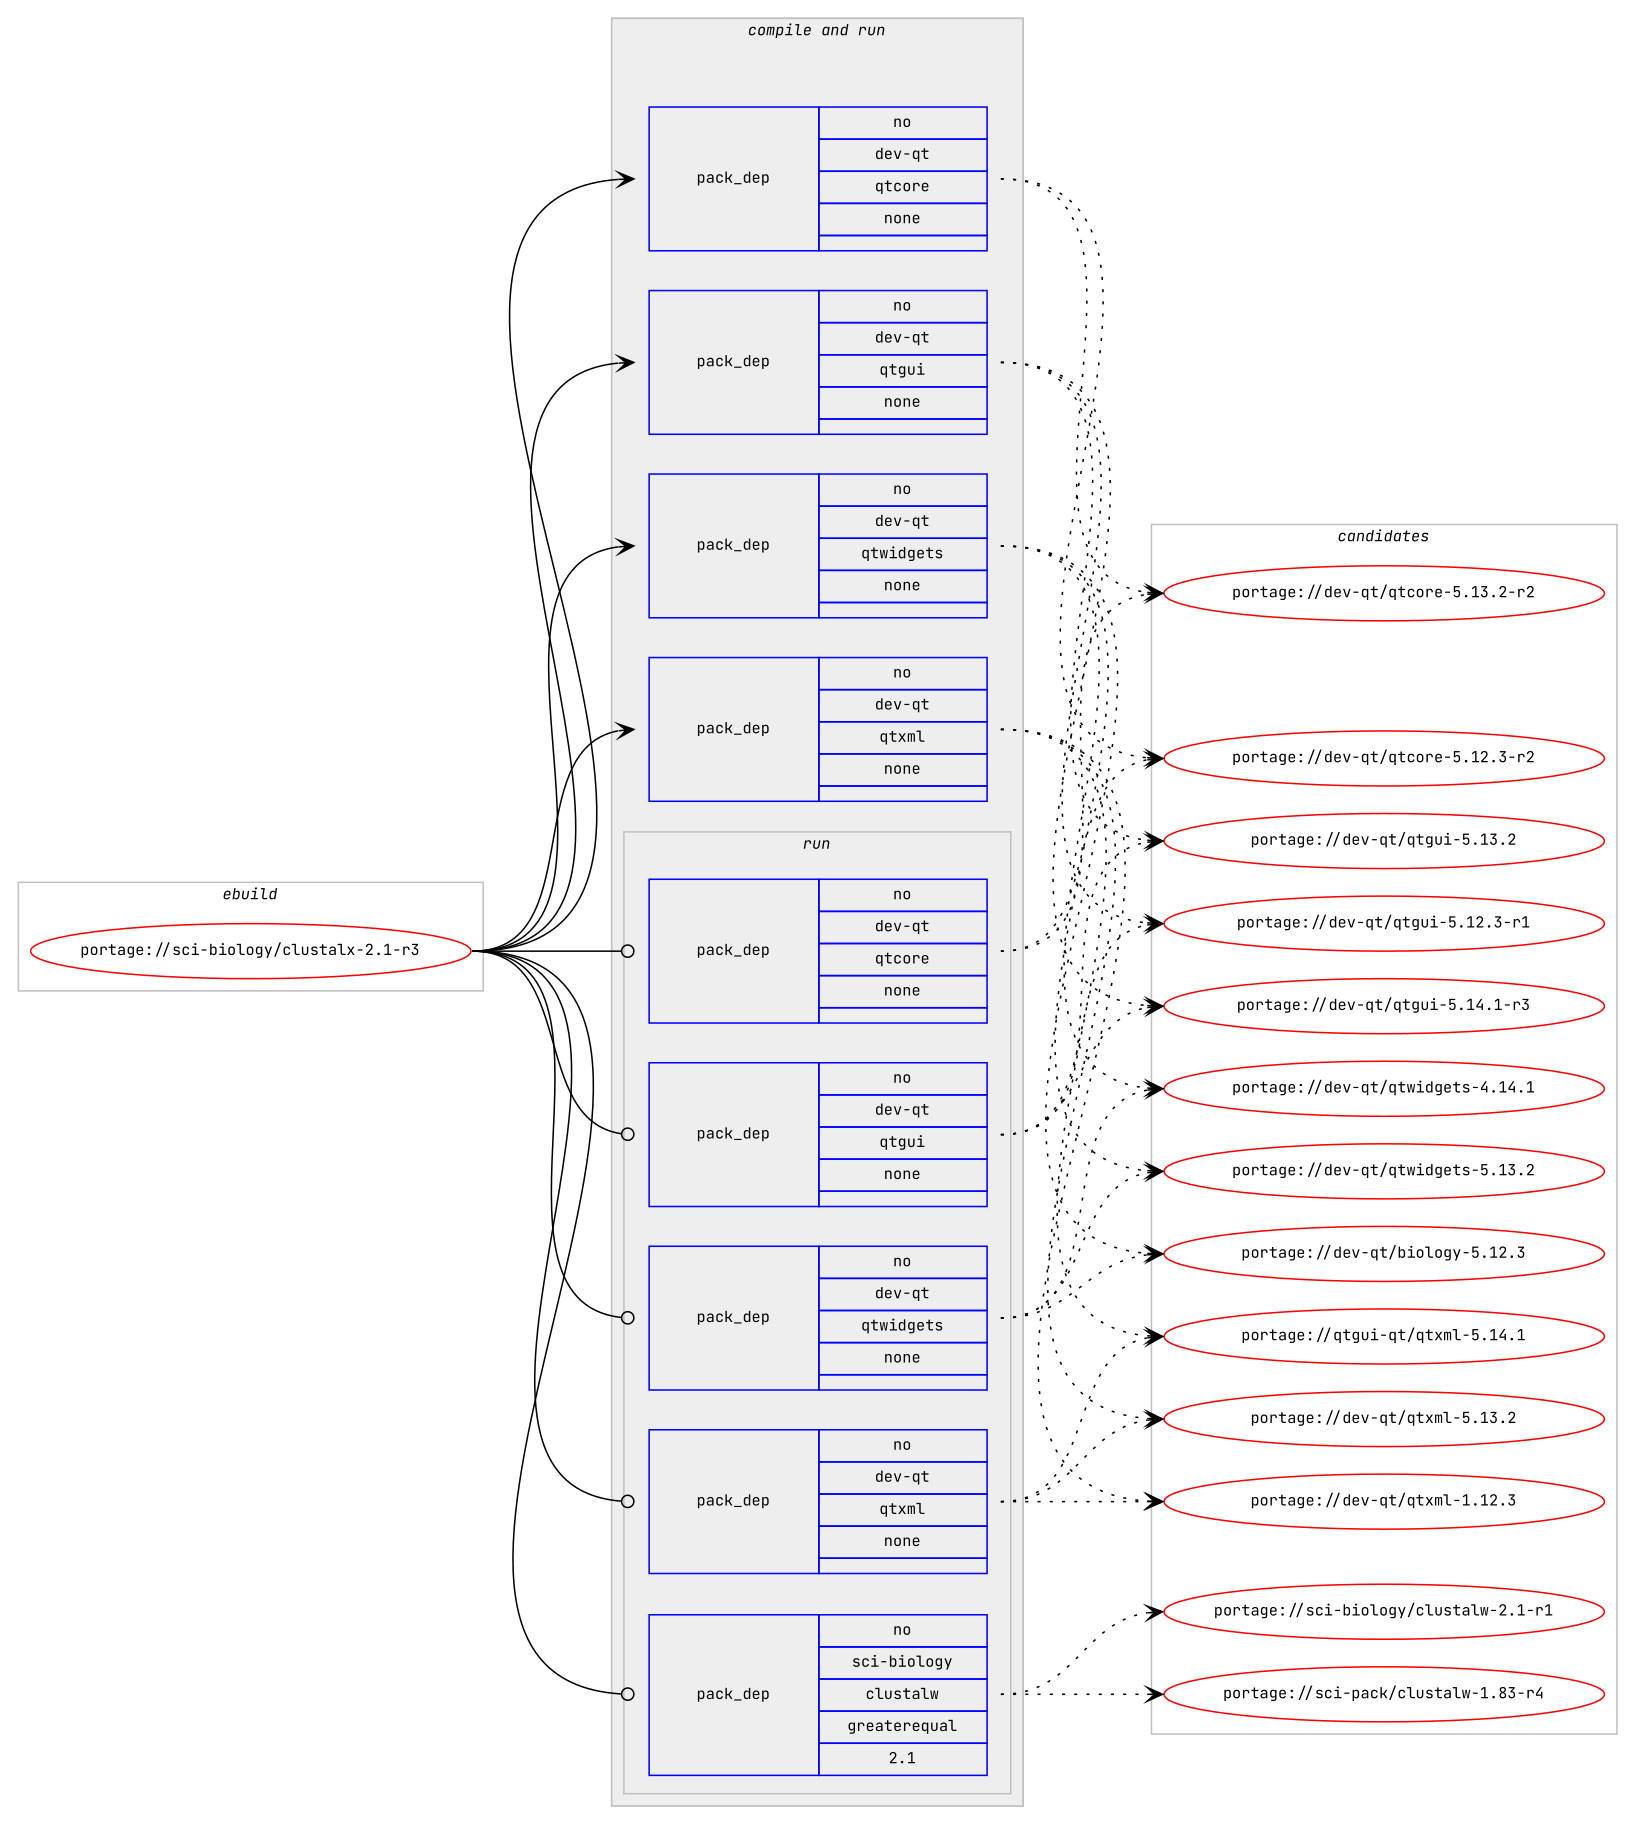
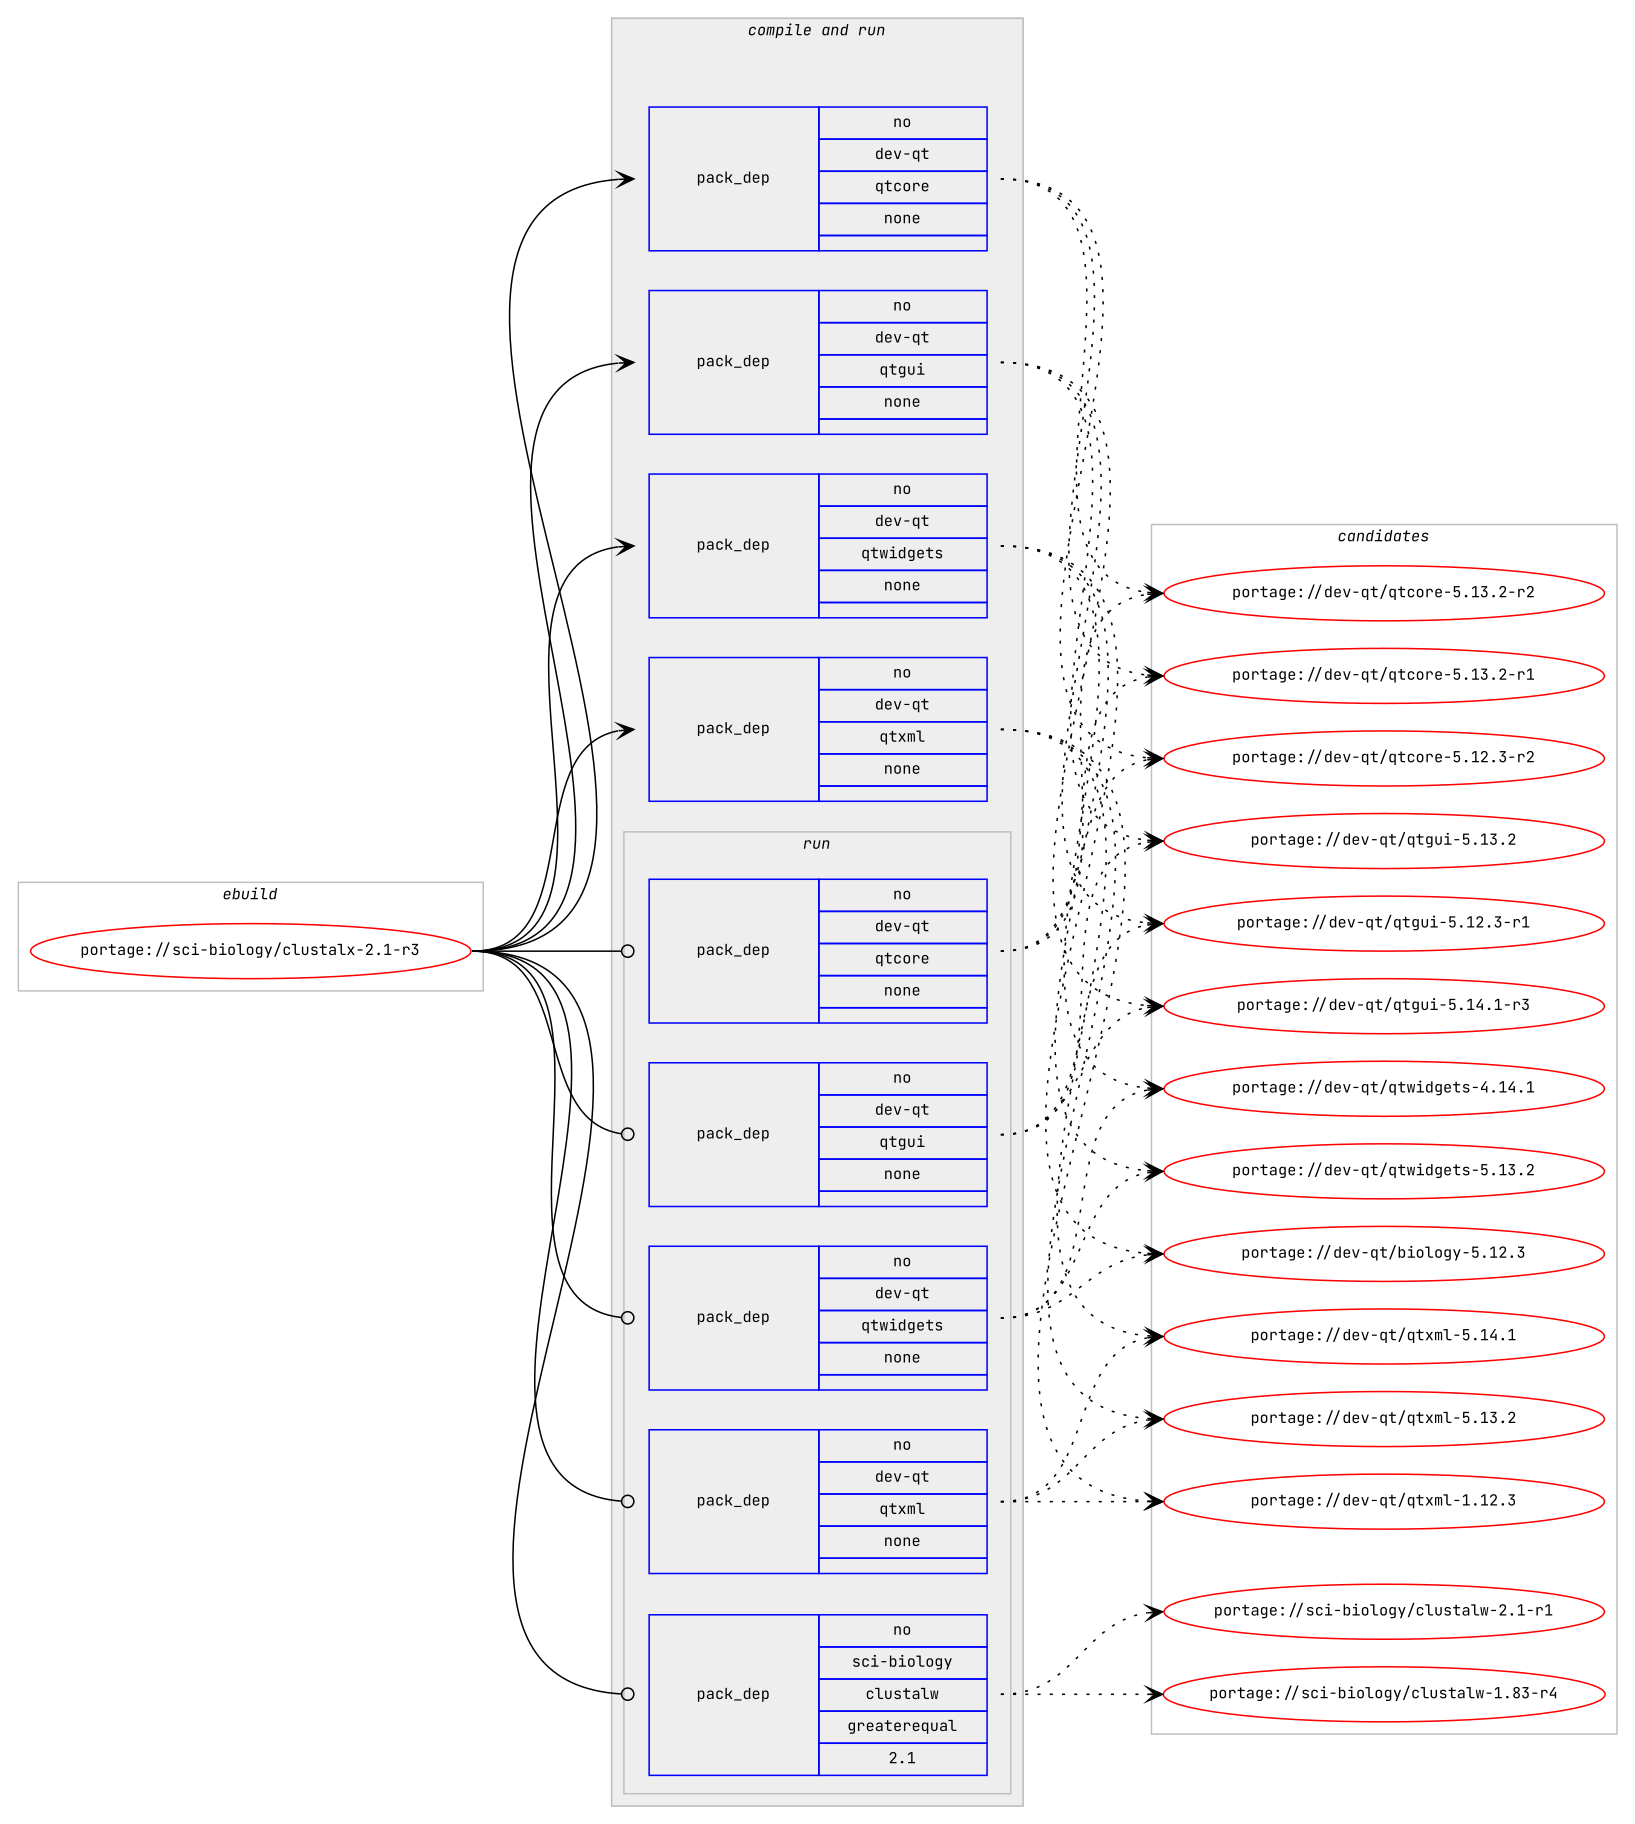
node "portage://dev-qt/qtcore-5.13.2-r1": added
node "portage://qtgui-qt/qtxml-5.14.1": label "portage://qtgui-qt/qtxml-5.14.1" -> "portage://dev-qt/qtxml-5.14.1"
node "portage://sci-pack/clustalw-1.83-r4": label "portage://sci-pack/clustalw-1.83-r4" -> "portage://sci-biology/clustalw-1.83-r4"
